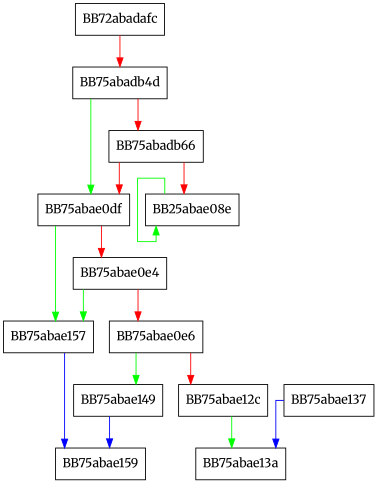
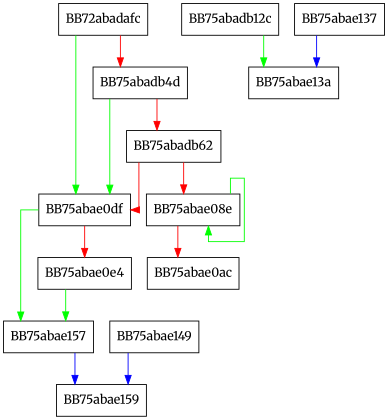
edge "BB72abadafc" -> "BB75abae0df": added
node "BB75abadb66": label "BB75abadb66" -> "BB75abadb62"
node "BB25abae08e": label "BB25abae08e" -> "BB75abae08e"
node "BB75abae0ac": added
node "BB75abae0e6": removed
node "BB75abae12c": label "BB75abae12c" -> "BB75abadb12c"
